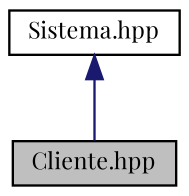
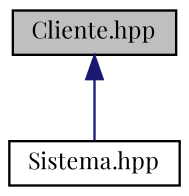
edge "Cliente.hpp" -> "Sistema.hpp": reversed
